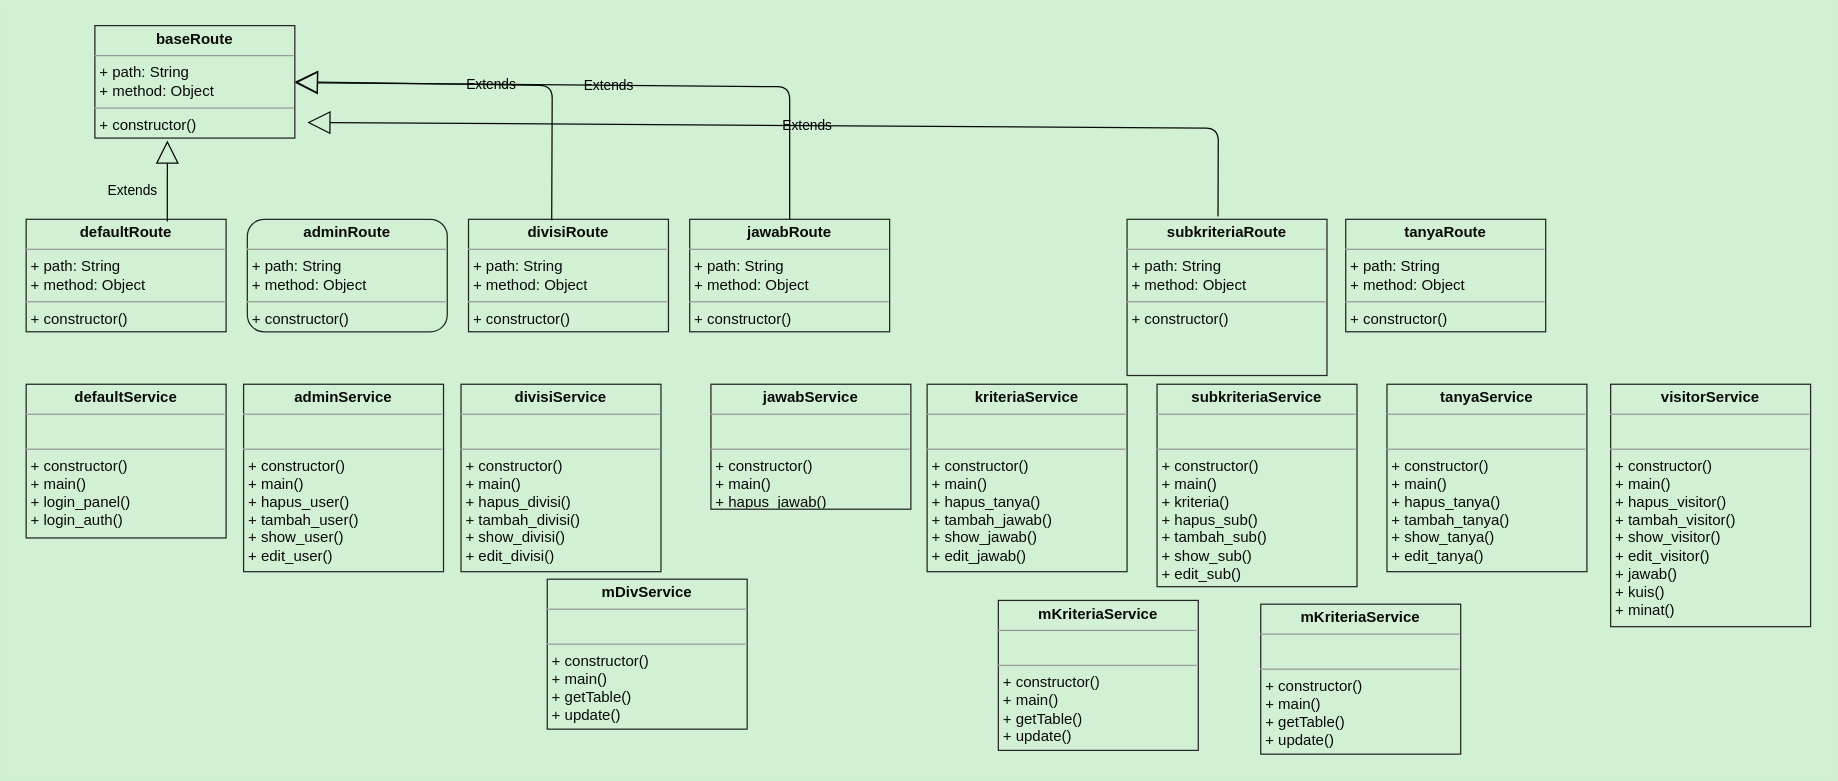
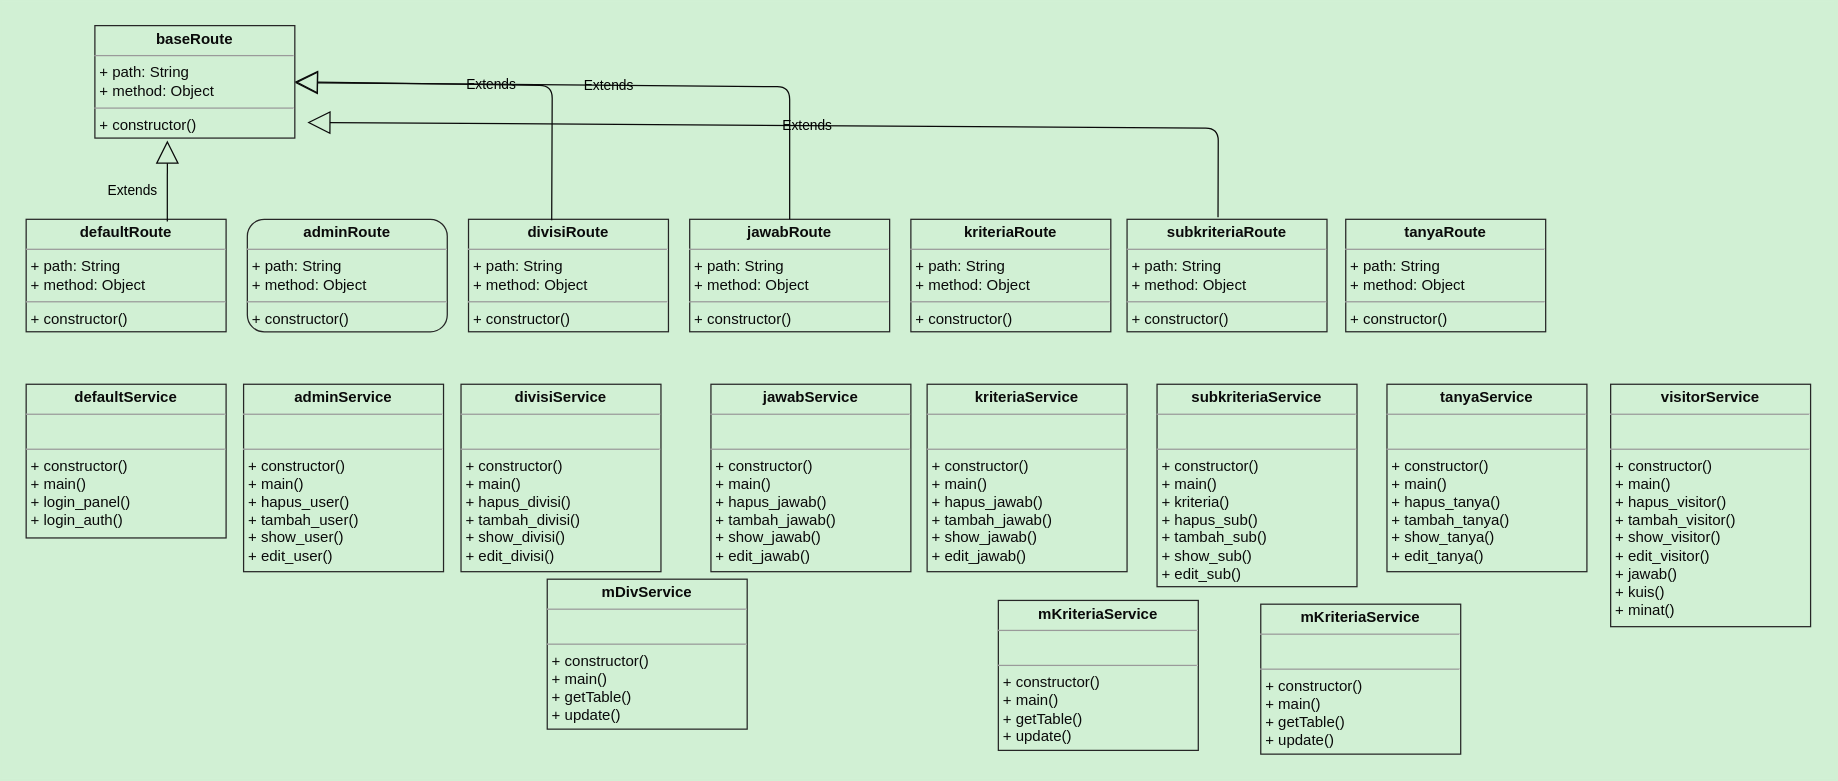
node "kriteriaRoute + path: String + method: Object + constructor()": added
node "subkriteriaRoute + path: String + method: Object + constructor()": size 200x156 -> 200x113
node "jawabService + constructor() + main() + hapus_jawab() + tambah_jawab() + show_jawab() + edit_jawab()": size 200x125 -> 200x188
node "kriteriaService + constructor() + main() + hapus_tanya() + tambah_jawab() + show_jawab() + edit_jawab()": label "kriteriaService + constructor() + main() + hapus_tanya() + tambah_jawab() + show_jawab() + edit_jawab()" -> "kriteriaService + constructor() + main() + hapus_jawab() + tambah_jawab() + show_jawab() + edit_jawab()"
